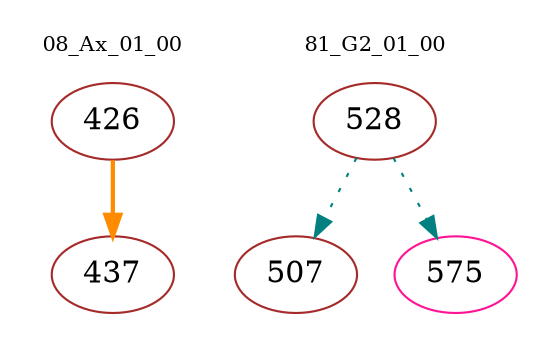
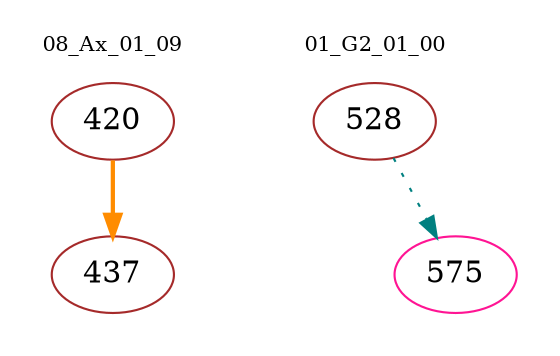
cluster "08_Ax_01_00": label "08_Ax_01_00" -> "08_Ax_01_09"
cluster "81_G2_01_00": label "81_G2_01_00" -> "01_G2_01_00"
node "426": label "426" -> "420"
node "507": removed
